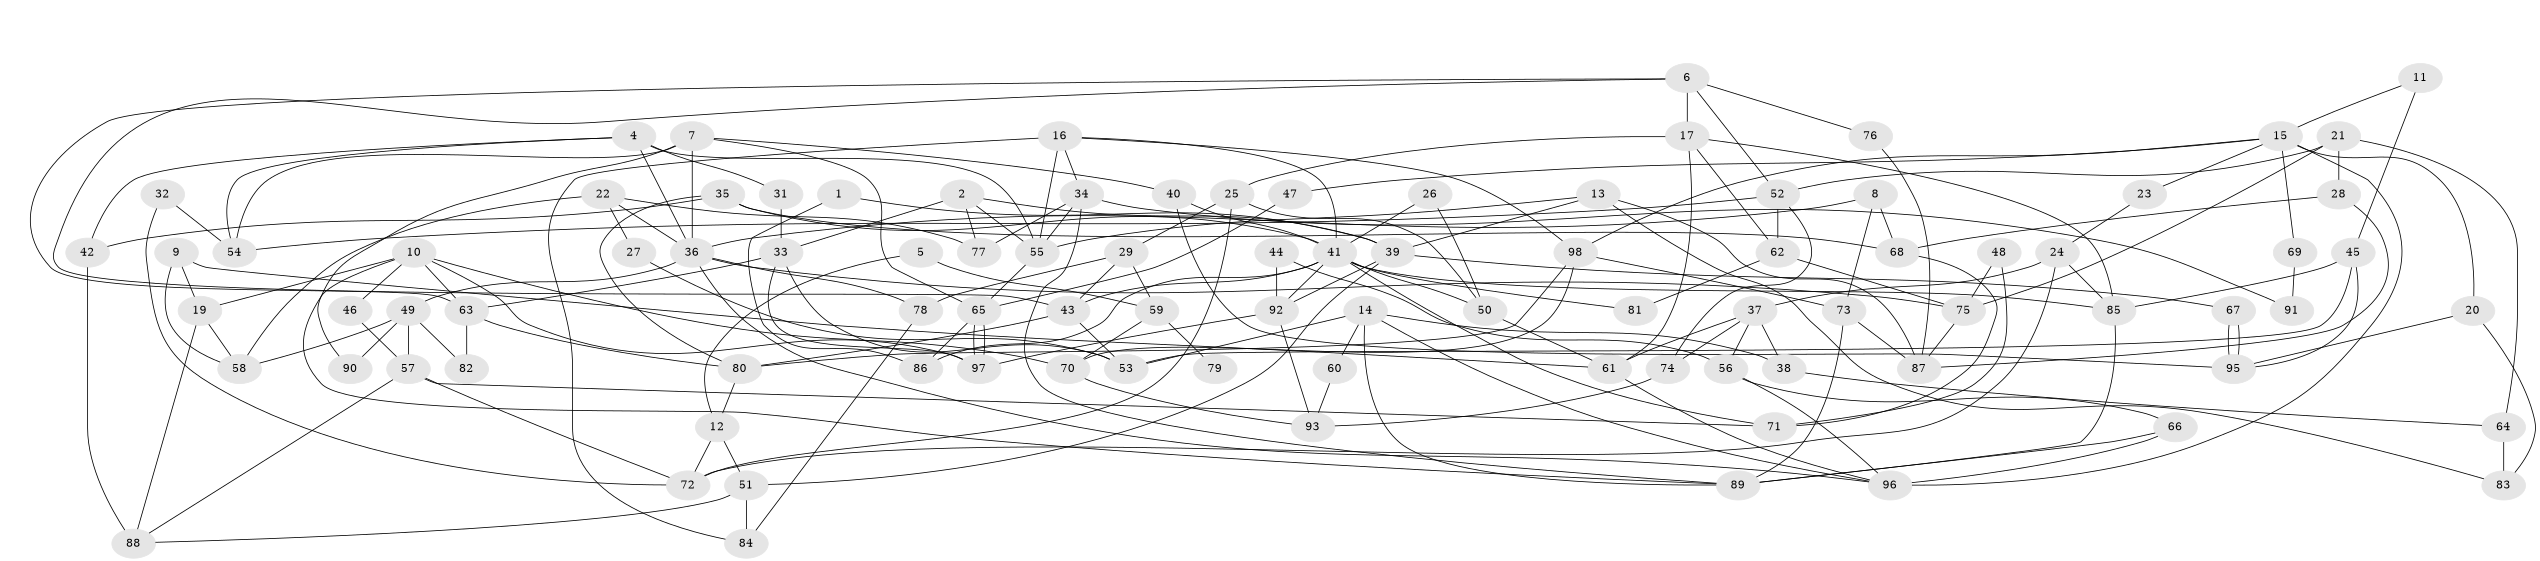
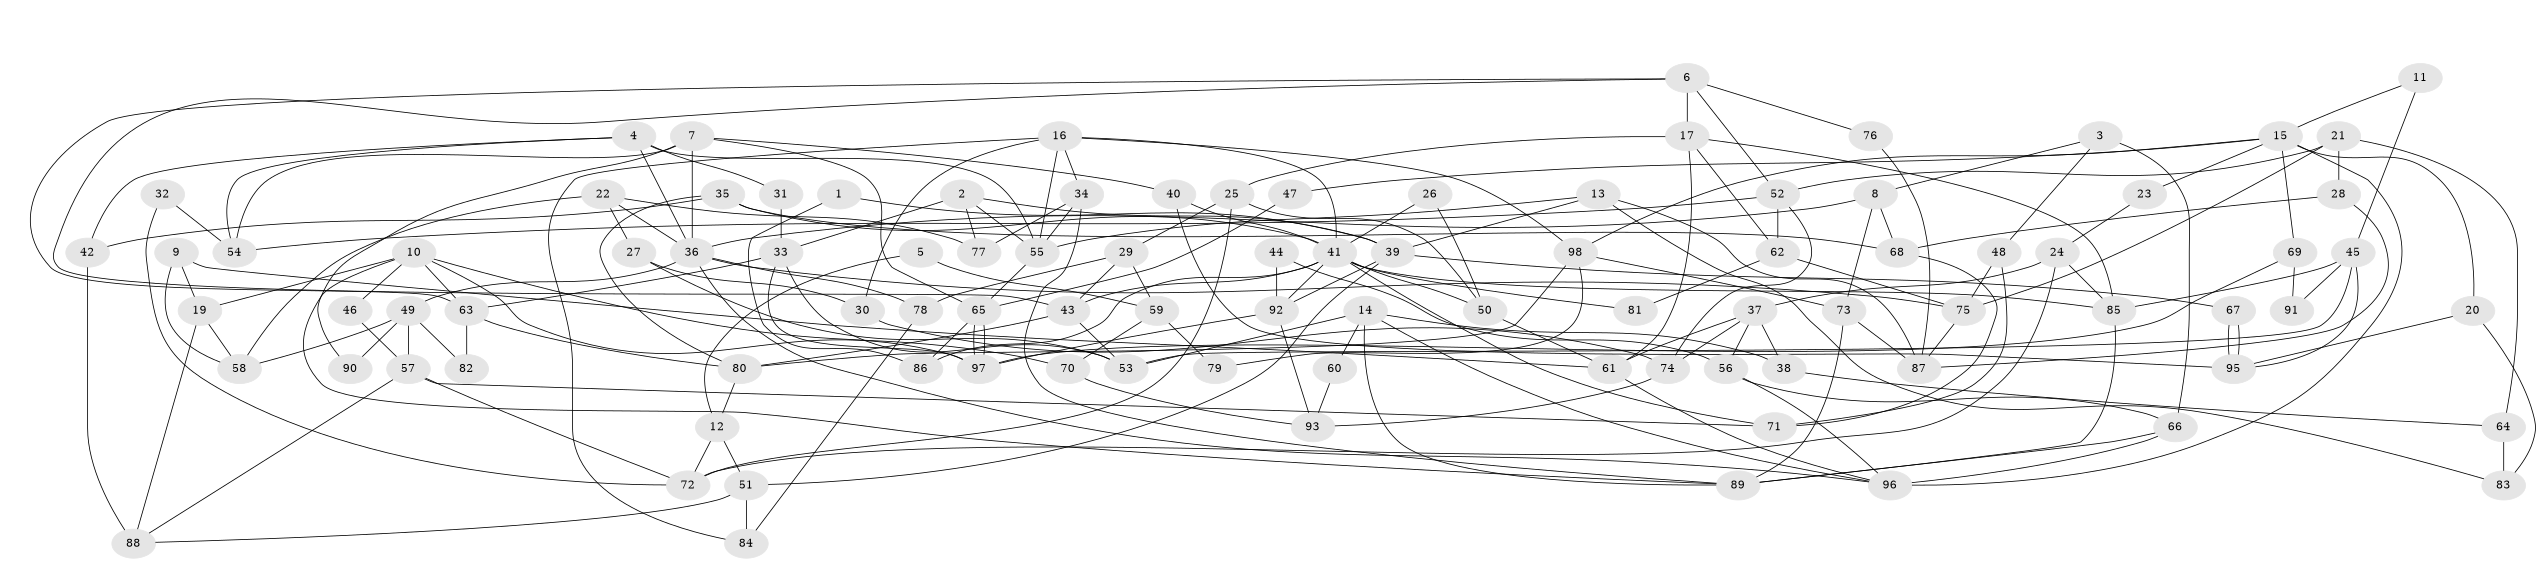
node "3": added
edge "34" -- "91": now "45" -- "91"
node "30": added
edge "98" -- "70": now "98" -- "79"
edge "69" -- "97": added
